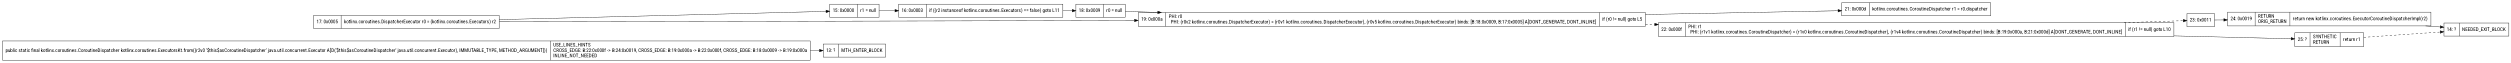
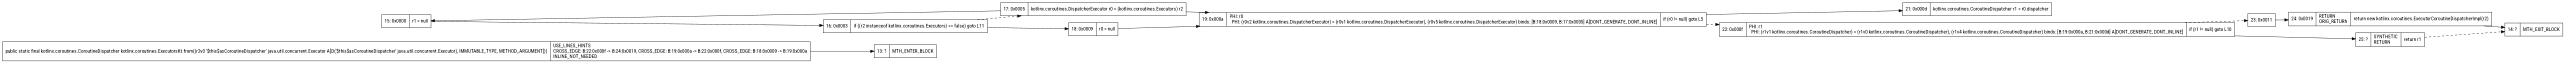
edge "16: 0x0003" -> "17: 0x0005": added
node "14: ?": text "NEEDED_EXIT_BLOCK" -> "MTH_EXIT_BLOCK"
